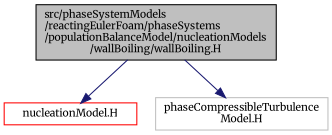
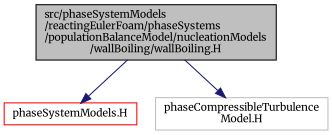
node "nucleationModel.H": label "nucleationModel.H" -> "phaseSystemModels.H"
